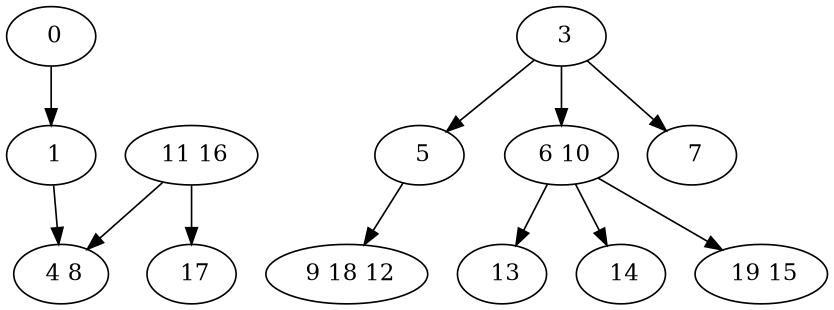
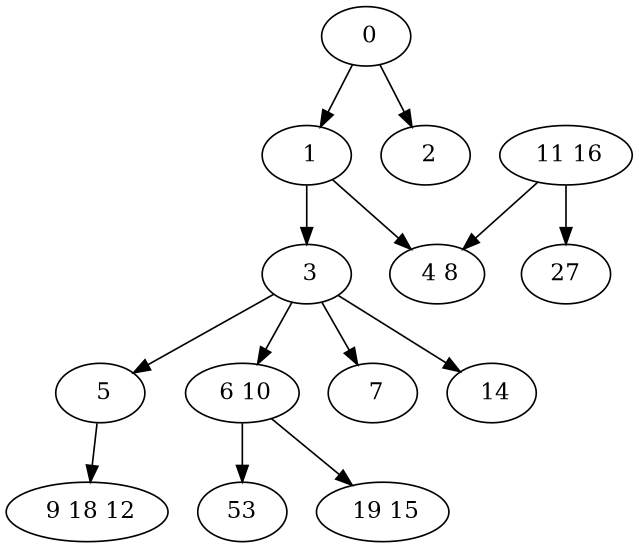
node "2": added
edge "1" -> "3": added
edge "6 10" -> "14": now "3" -> "14"
node "17": label "17" -> "27"
node "13": label "13" -> "53"
